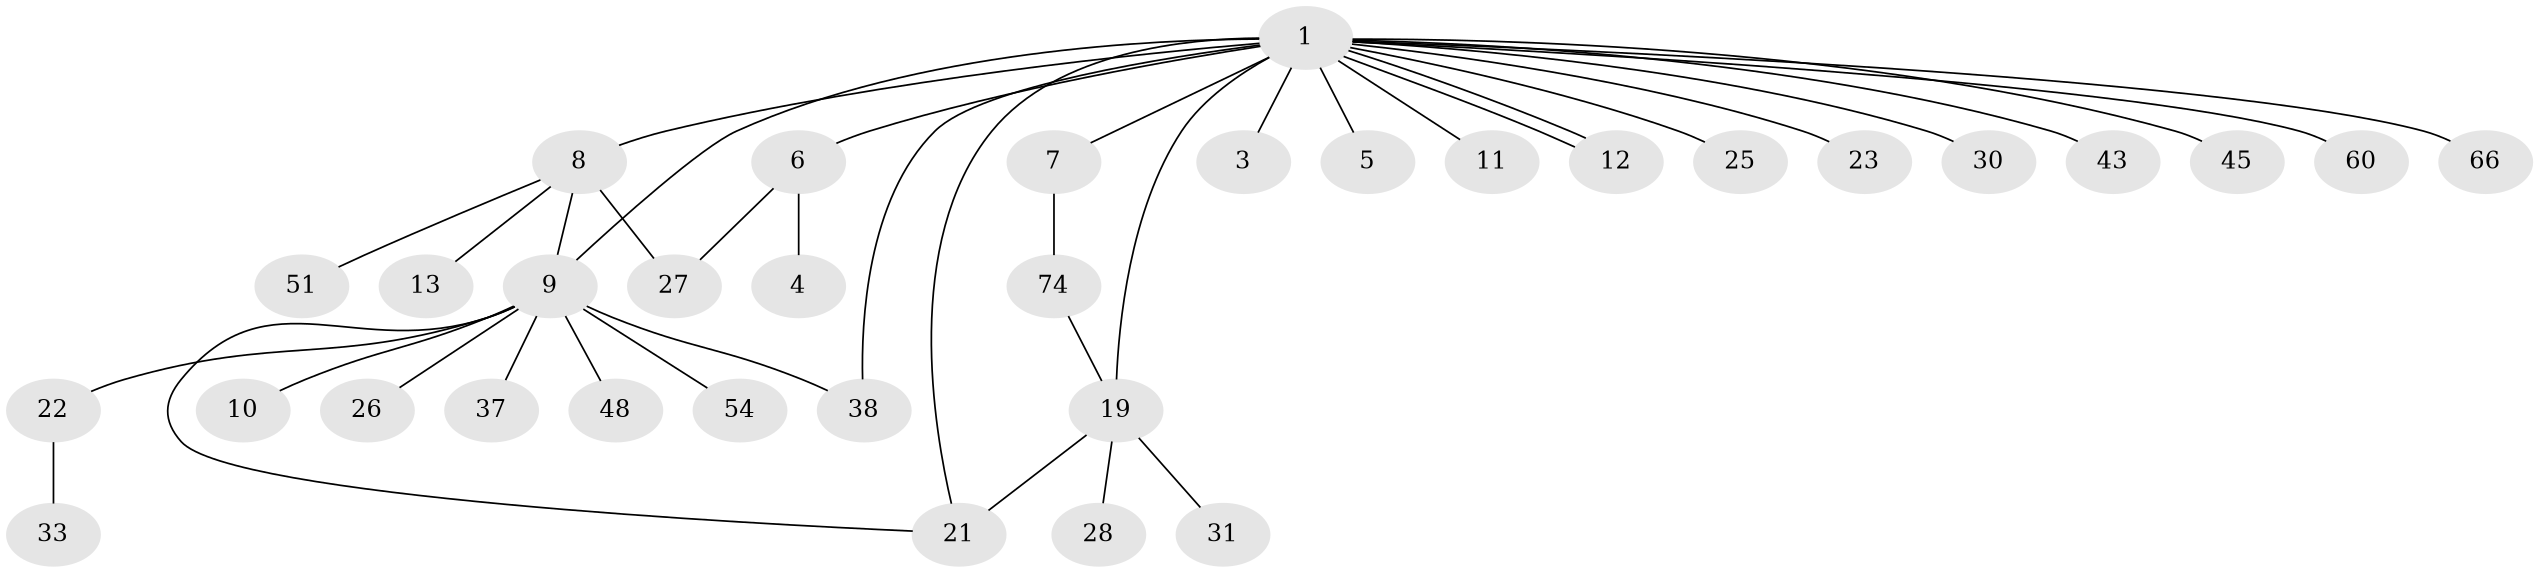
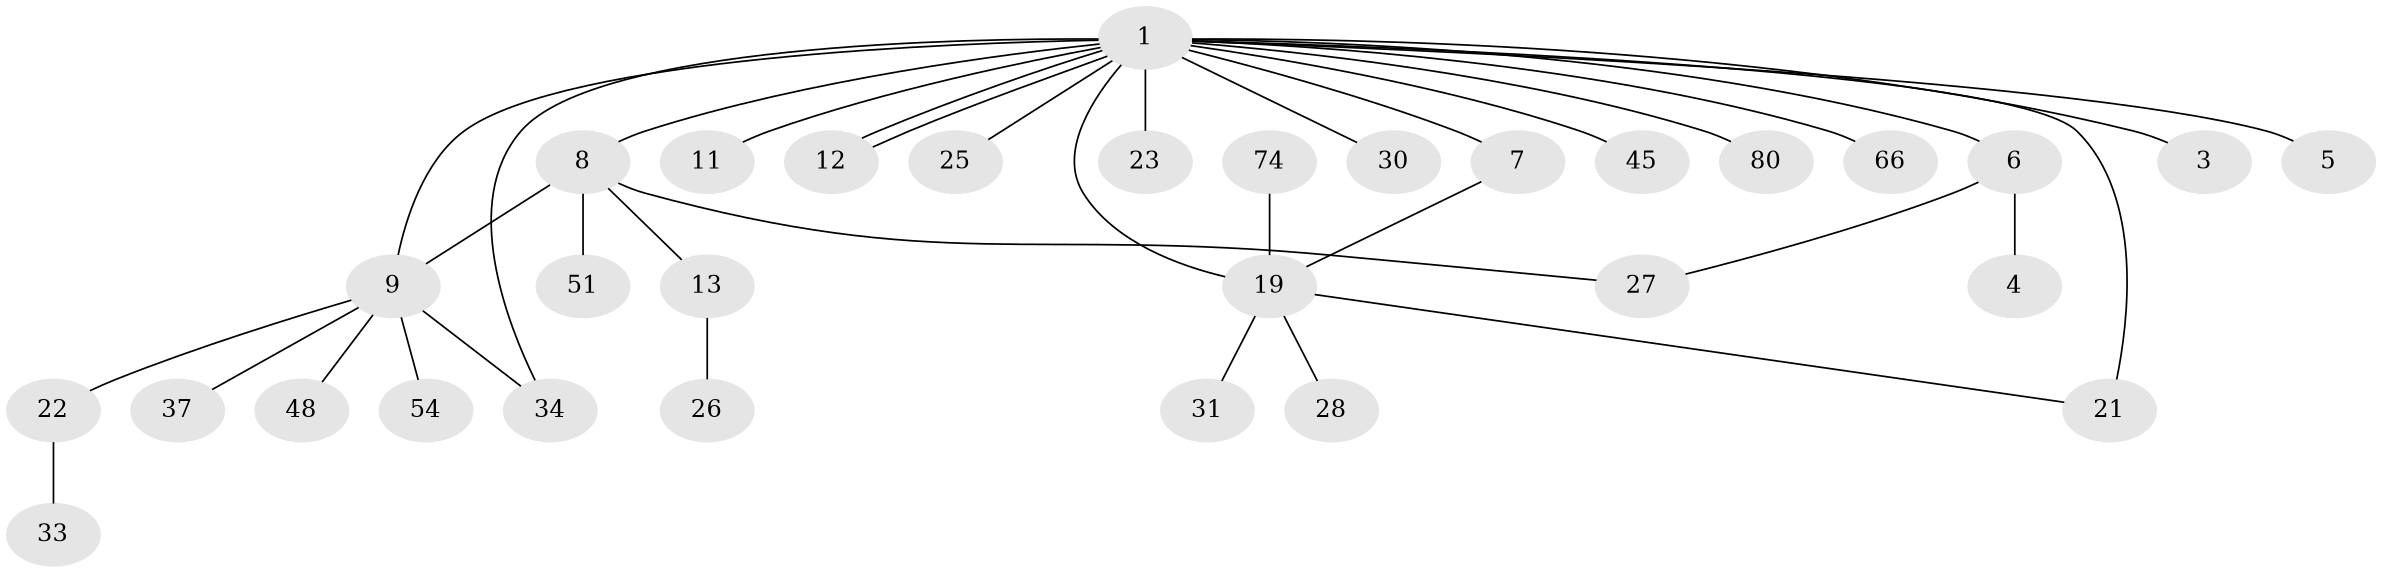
node "43": removed
node "60": label "60" -> "80"
edge "7" -- "74": now "7" -- "19"
edge "9" -- "26": now "13" -- "26"
node "10": removed
node "38": label "38" -> "34"
edge "9" -- "21": removed
